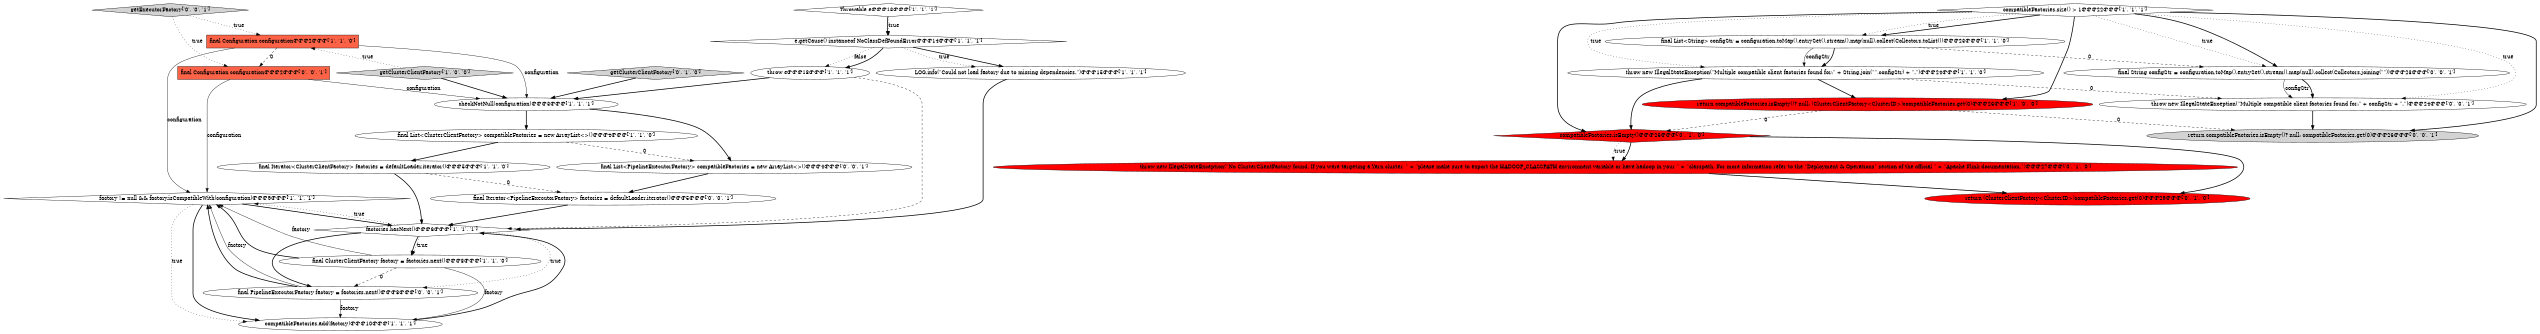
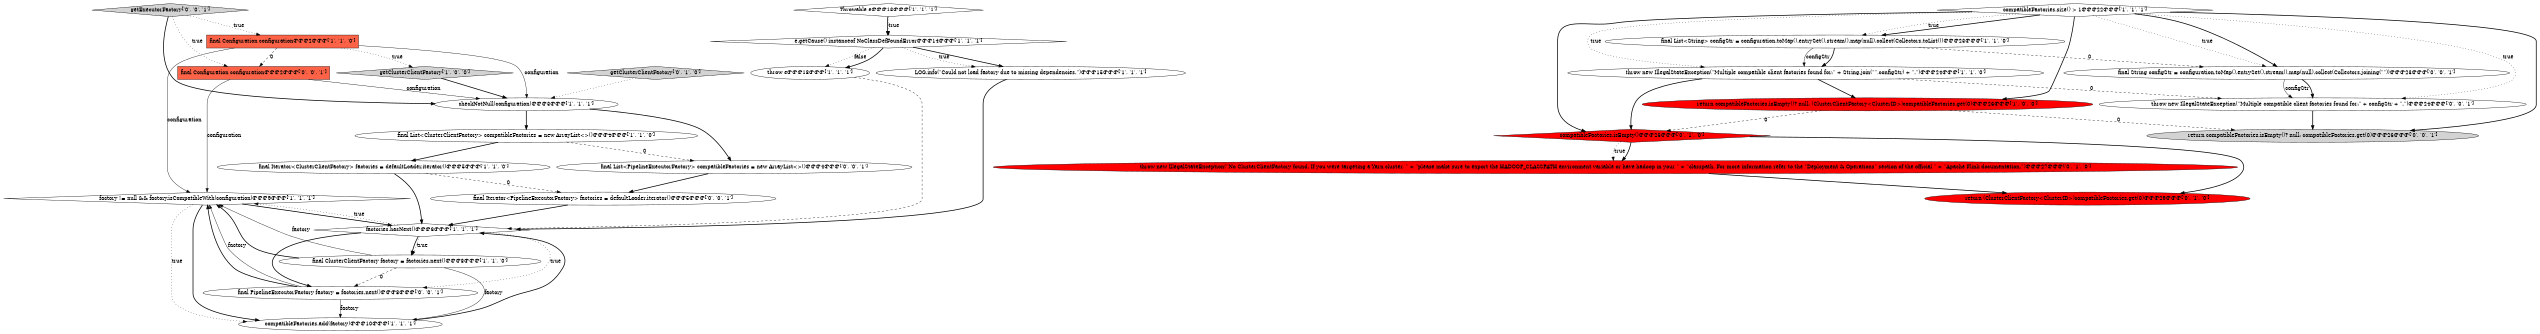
edge "getClusterClientFactory['1', '0', '0']" -> "final Configuration configuration@@@2@@@['1', '1', '0']": reversed
edge "getClusterClientFactory['0', '1', '0']" -> "checkNotNull(configuration)@@@3@@@['1', '1', '1']": style bold -> dotted
edge "throw e@@@18@@@['1', '1', '1']" -> "checkNotNull(configuration)@@@3@@@['1', '1', '1']": now "getExecutorFactory['0', '0', '1']" -> "checkNotNull(configuration)@@@3@@@['1', '1', '1']"
